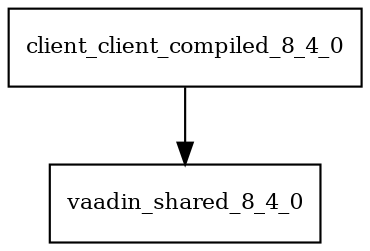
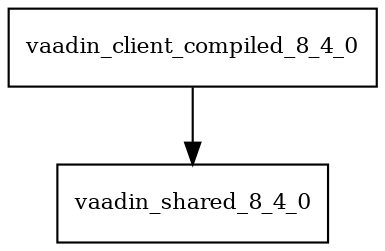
node "client_client_compiled_8_4_0": label "client_client_compiled_8_4_0" -> "vaadin_client_compiled_8_4_0"
